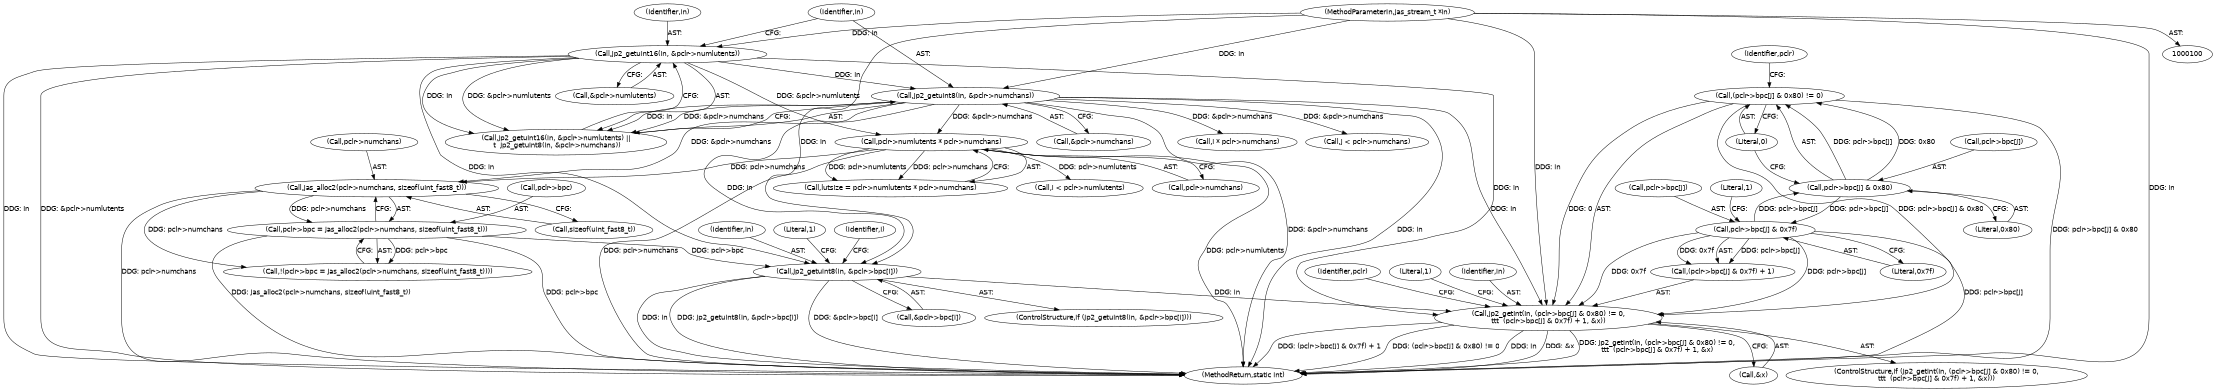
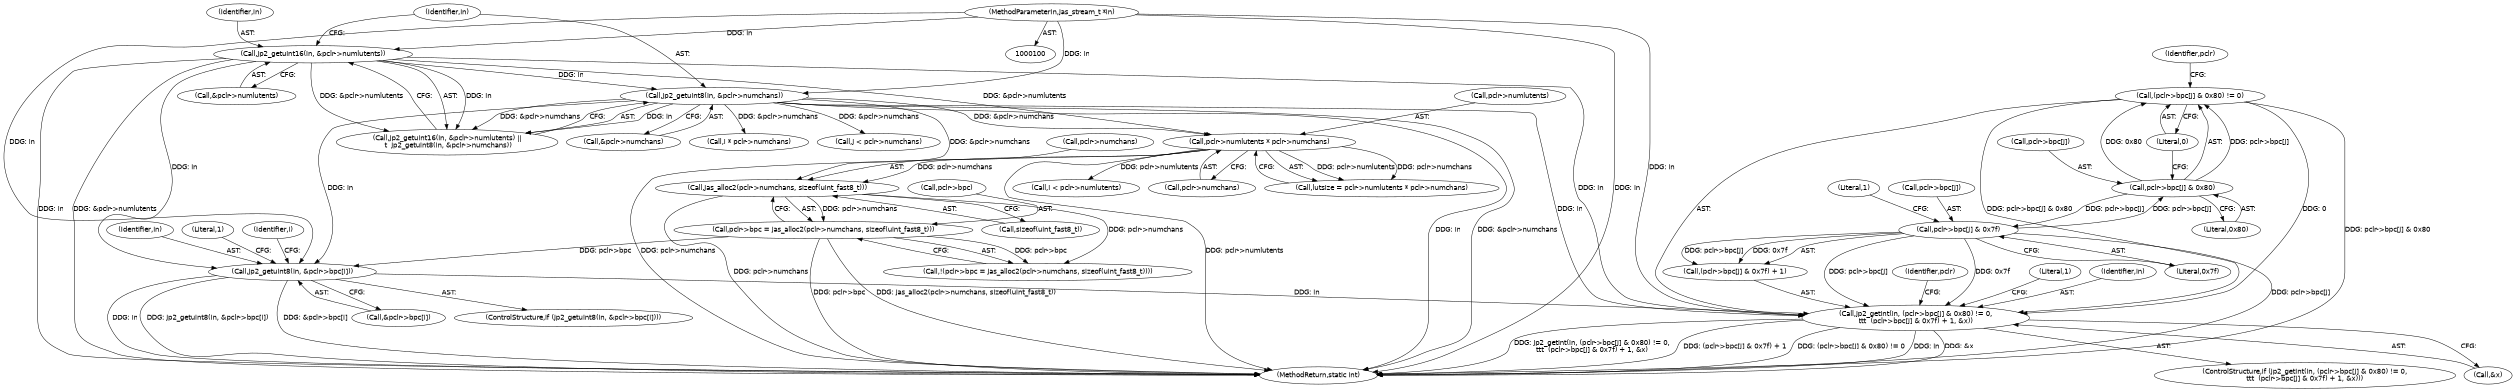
node "(Call,pclr->numlutents)": added
